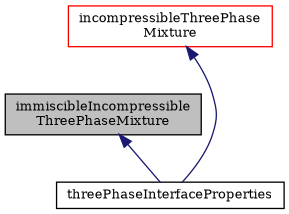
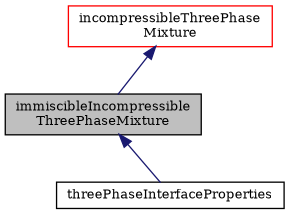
edge "threePhaseInterfaceProperties" -> "incompressibleThreePhase Mixture": now "immiscibleIncompressible ThreePhaseMixture" -> "incompressibleThreePhase Mixture"
